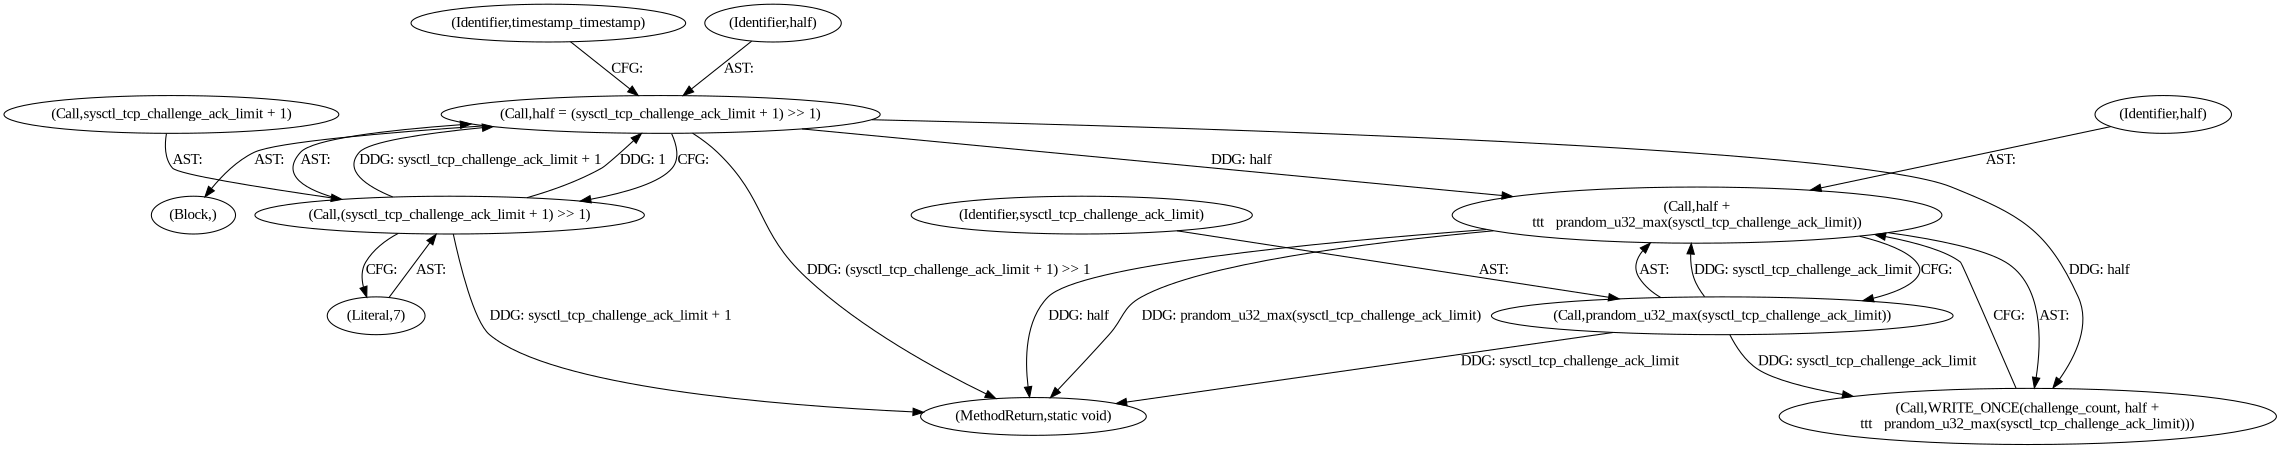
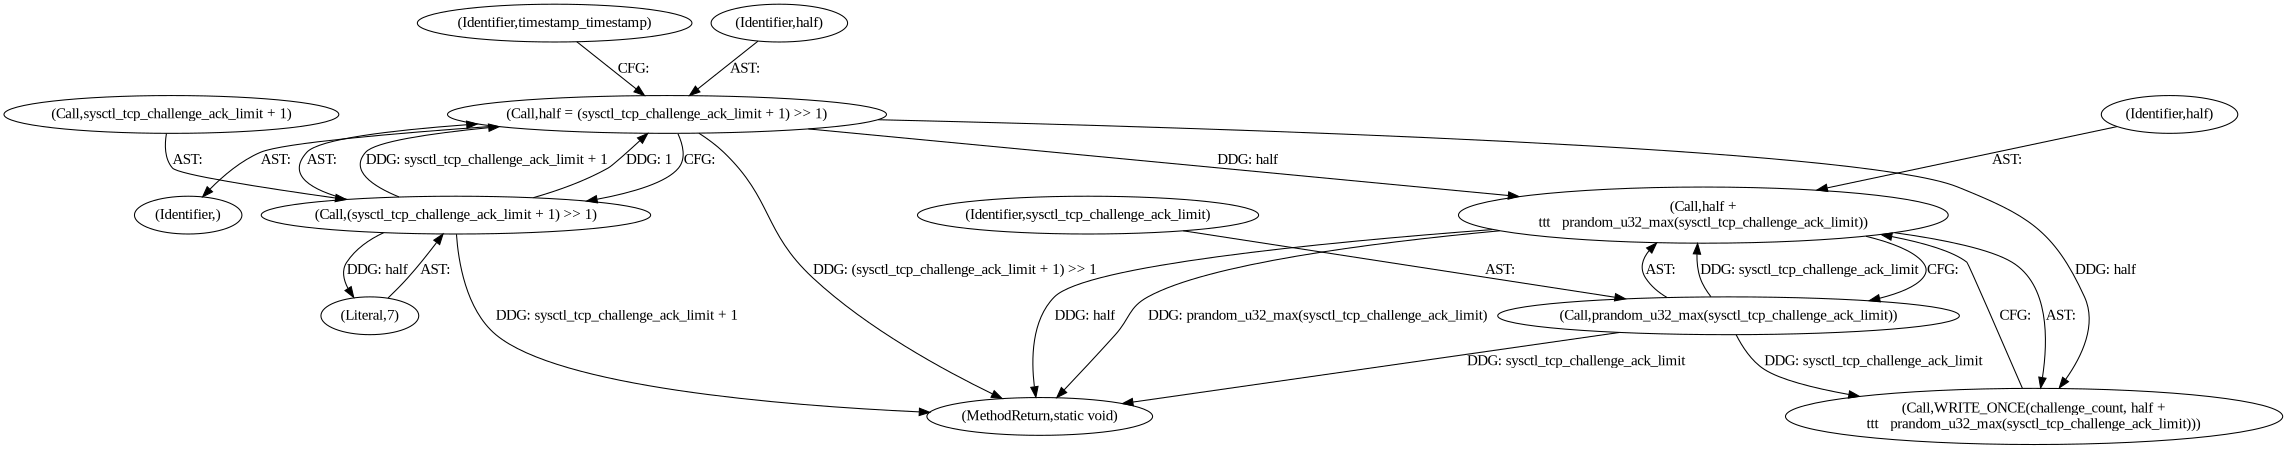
node "(Block,)": label "(Block,)" -> "(Identifier,)"
edge "(Call,(sysctl_tcp_challenge_ack_limit + 1) >> 1)" -> "(Literal,7)": label "CFG: " -> "DDG: half"
